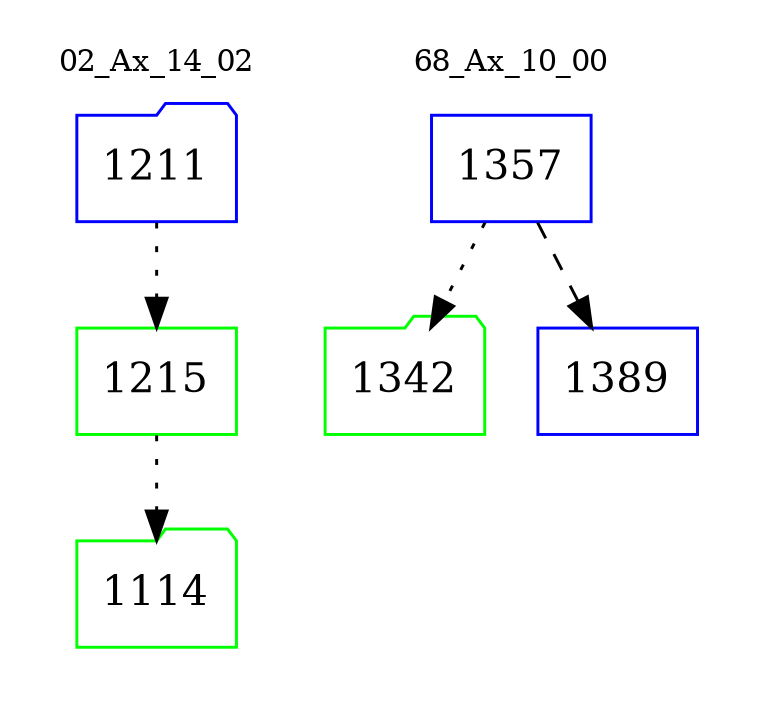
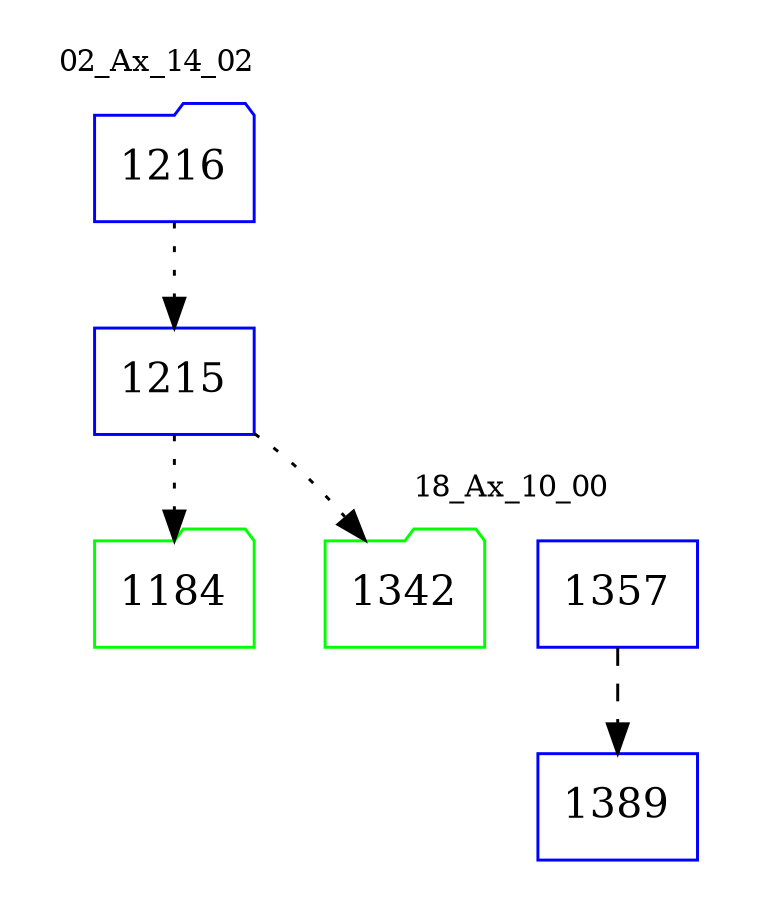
cluster "68_Ax_10_00": label "68_Ax_10_00" -> "18_Ax_10_00"
node "1211": label "1211" -> "1216"
edge "1357" -> "1342": now "1215" -> "1342"
node "1215": color green -> blue
node "1114": label "1114" -> "1184"
